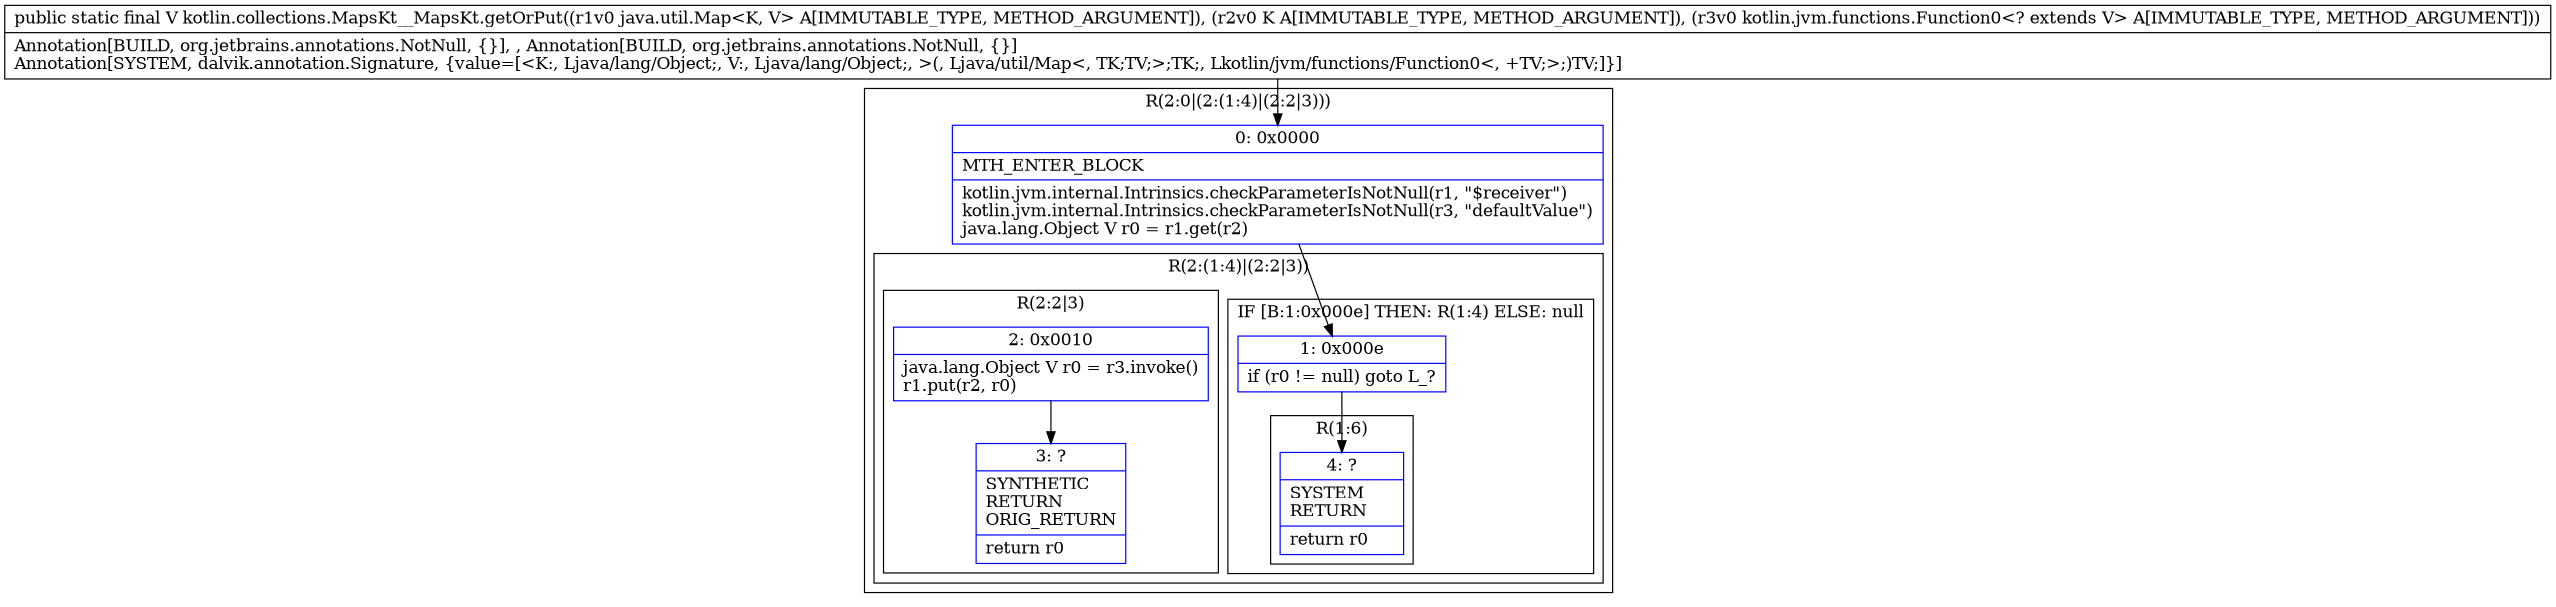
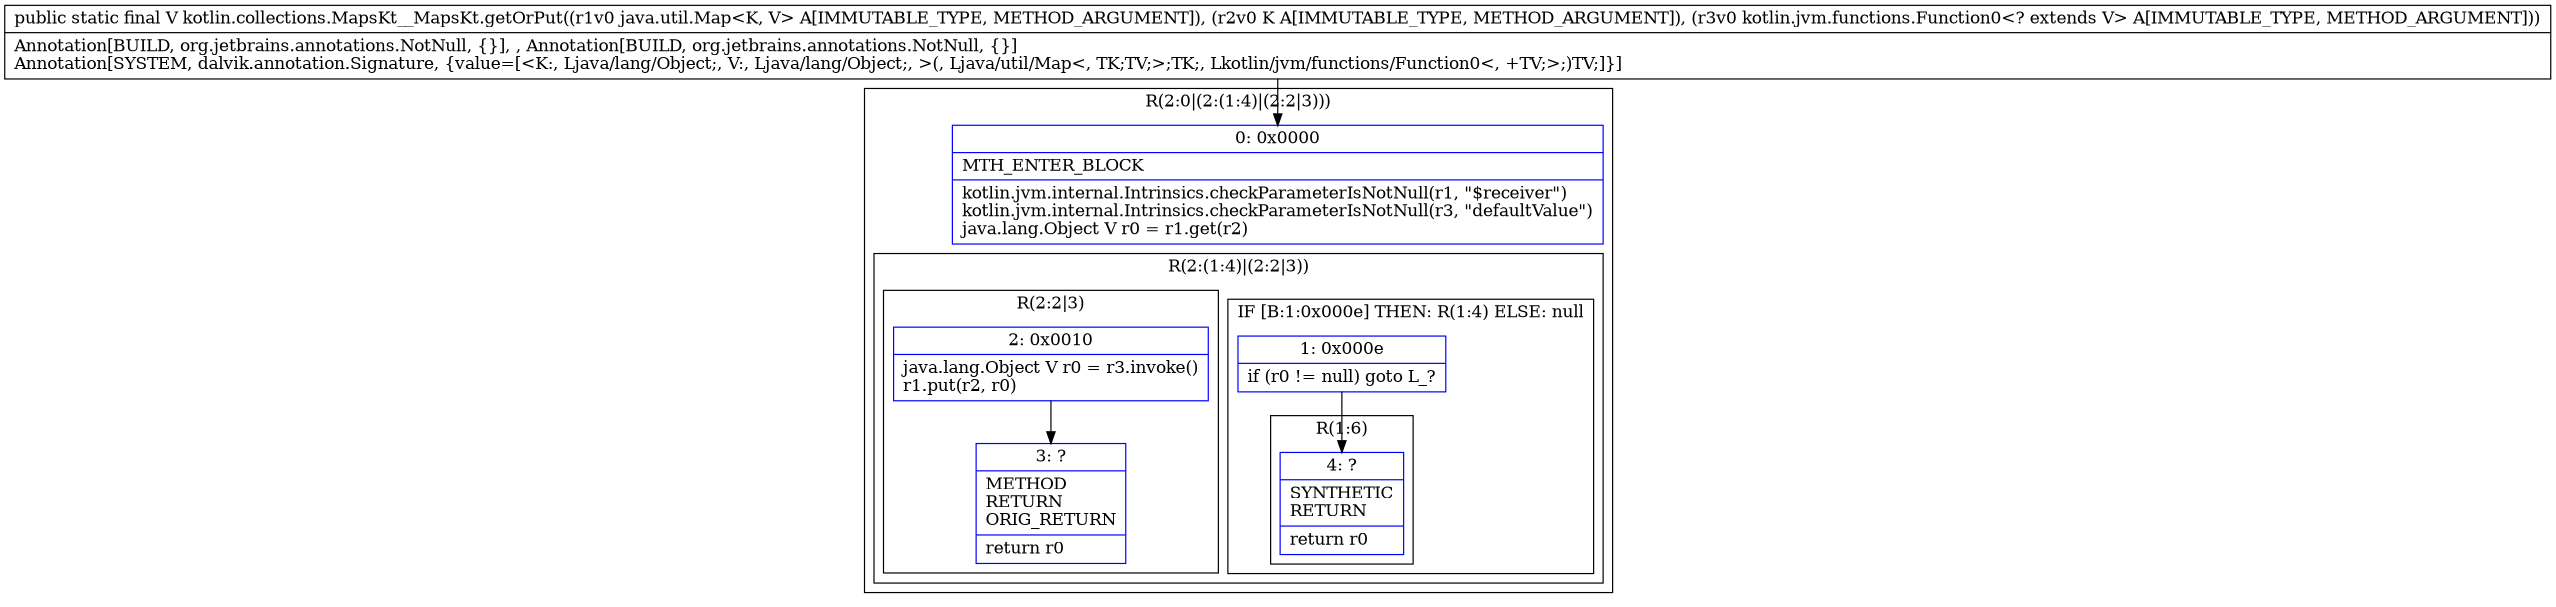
edge "0: 0x0000" -> "1: 0x000e": removed
node "3: ?": text "SYNTHETIC" -> "METHOD"
node "4: ?": text "SYSTEM" -> "SYNTHETIC"
